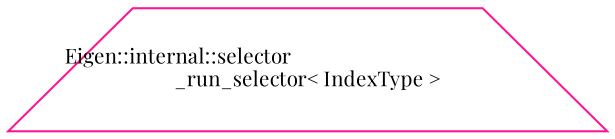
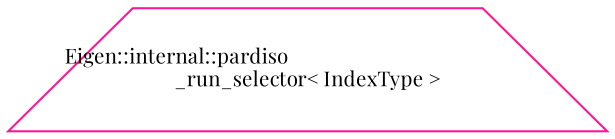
node "Eigen::internal::selector _run_selector< IndexType >": label "Eigen::internal::selector _run_selector< IndexType >" -> "Eigen::internal::pardiso _run_selector< IndexType >"
